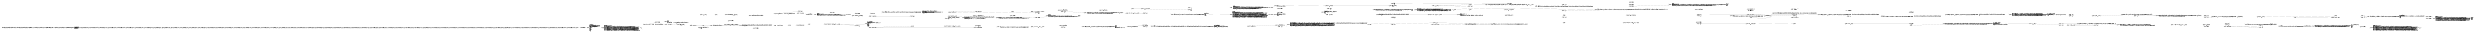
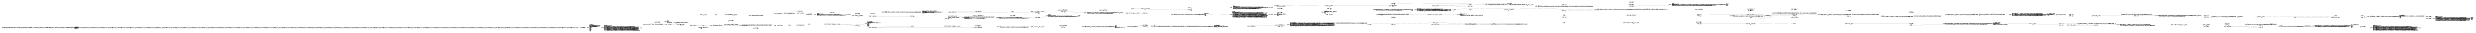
node "338: 0x036a": removed
